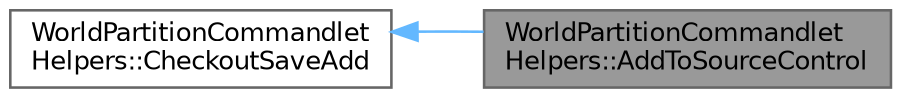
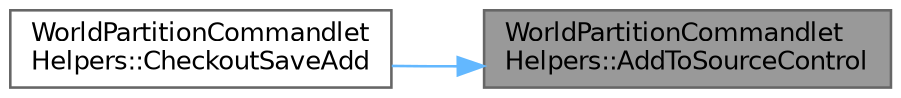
edge "WorldPartitionCommandlet Helpers::AddToSourceControl" -> "WorldPartitionCommandlet Helpers::CheckoutSaveAdd": reversed
